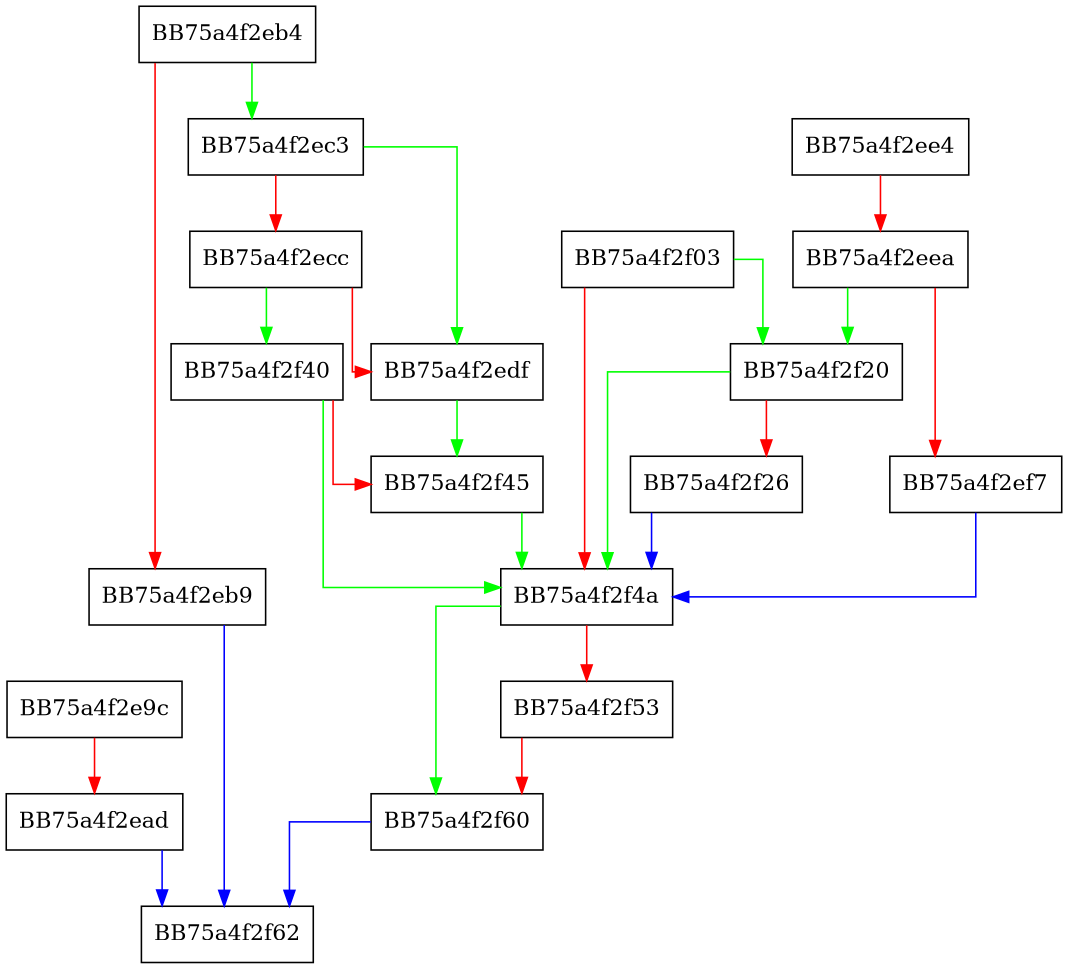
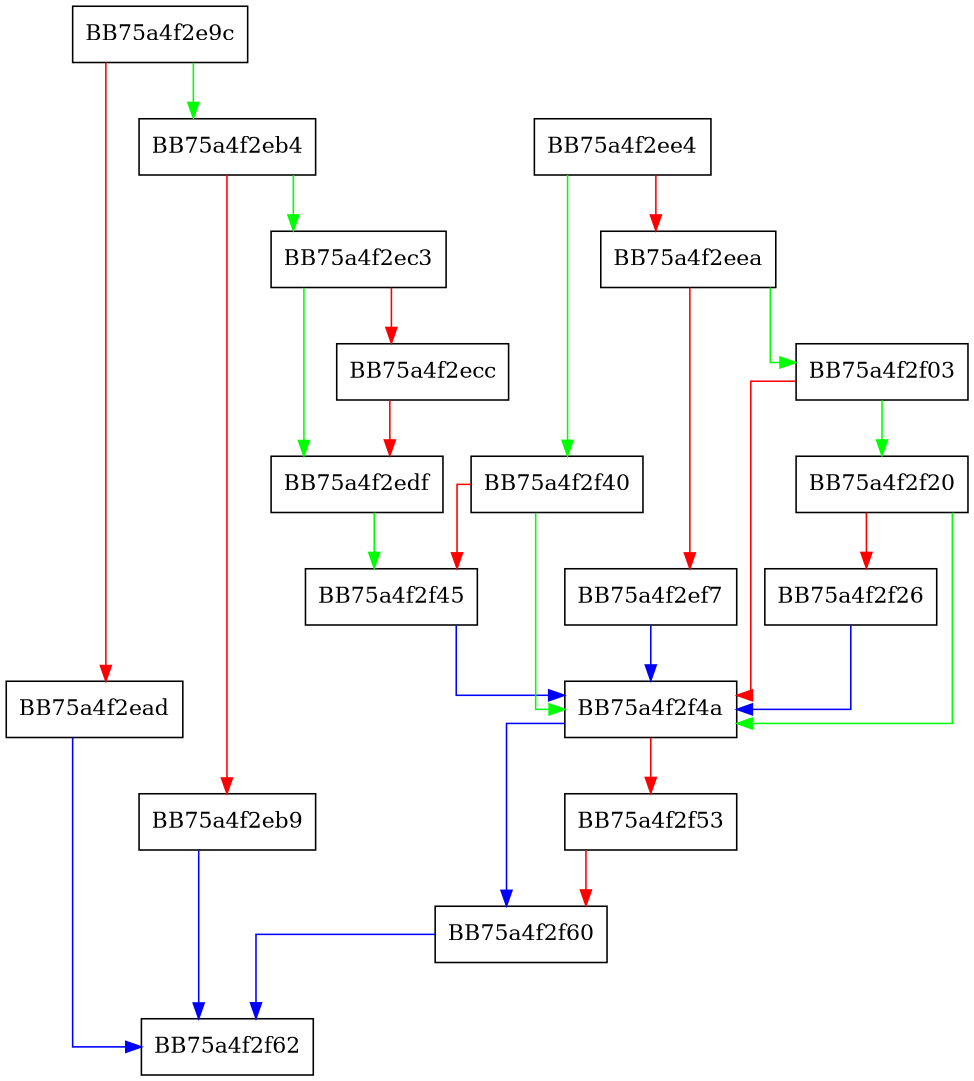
edge "BB75a4f2e9c" -> "BB75a4f2eb4": added
edge "BB75a4f2ecc" -> "BB75a4f2f40": now "BB75a4f2ee4" -> "BB75a4f2f40"
edge "BB75a4f2eea" -> "BB75a4f2f20": now "BB75a4f2eea" -> "BB75a4f2f03"
edge "BB75a4f2f45" -> "BB75a4f2f4a": color green -> blue
edge "BB75a4f2f4a" -> "BB75a4f2f60": color green -> blue
